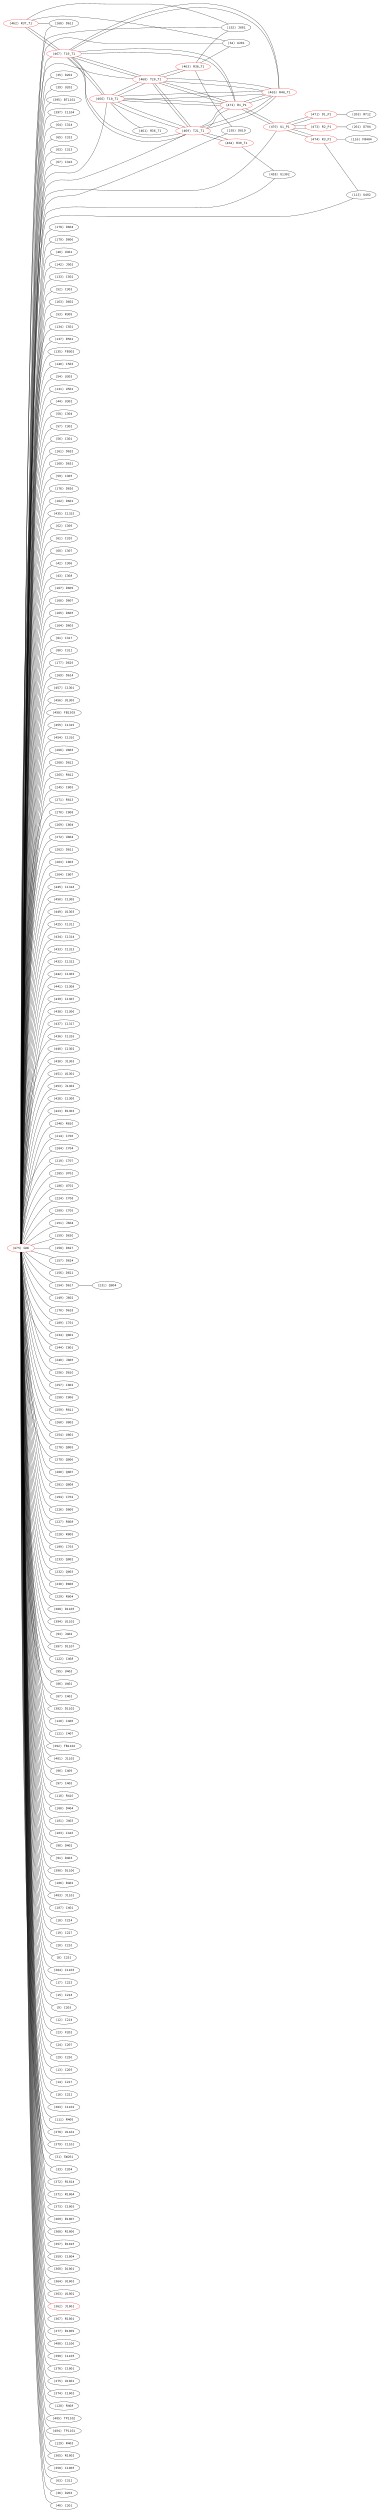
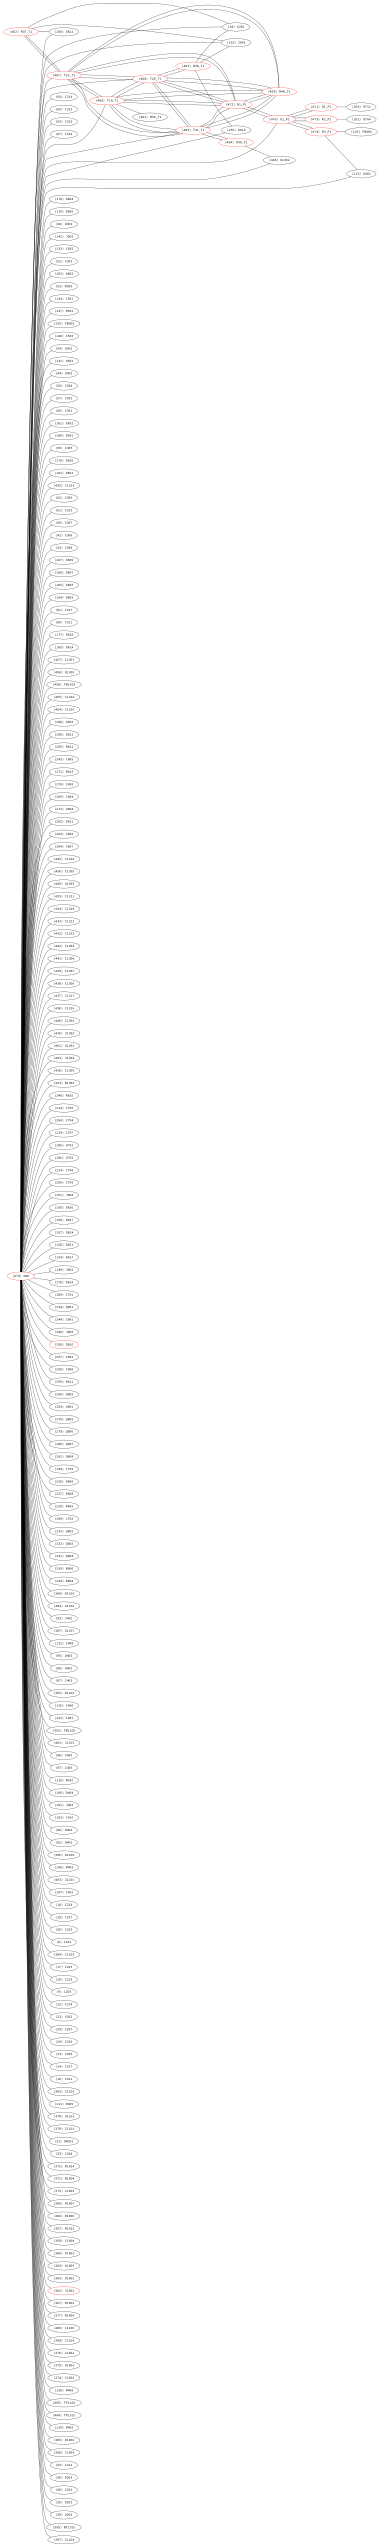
edge "(154) D617" -- "(231) Q804": now "(475) GND" -- "(231) Q804"
node "(256) D810": color black -> red
